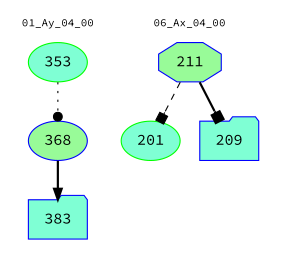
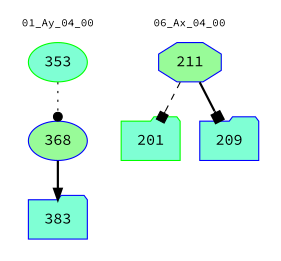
node "201": shape ellipse -> folder
